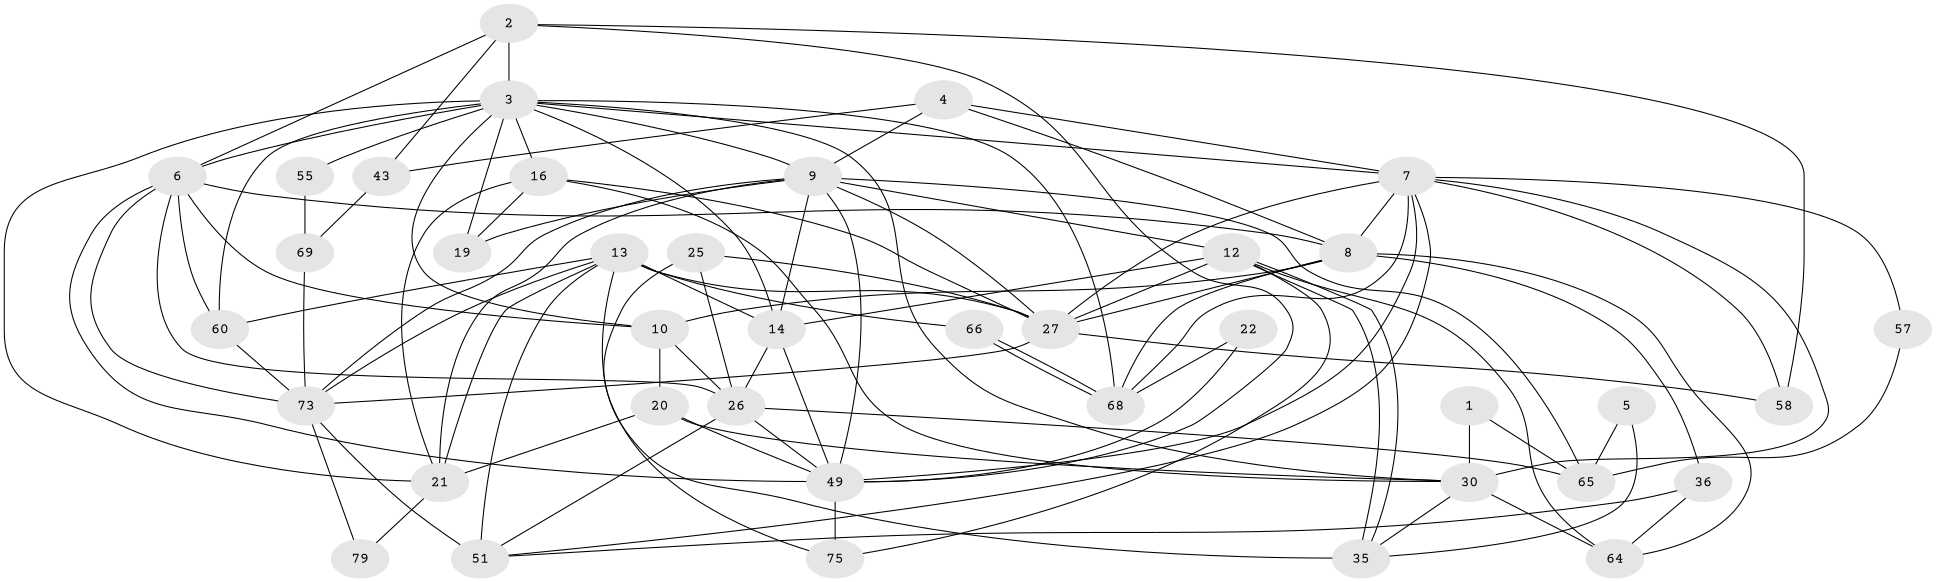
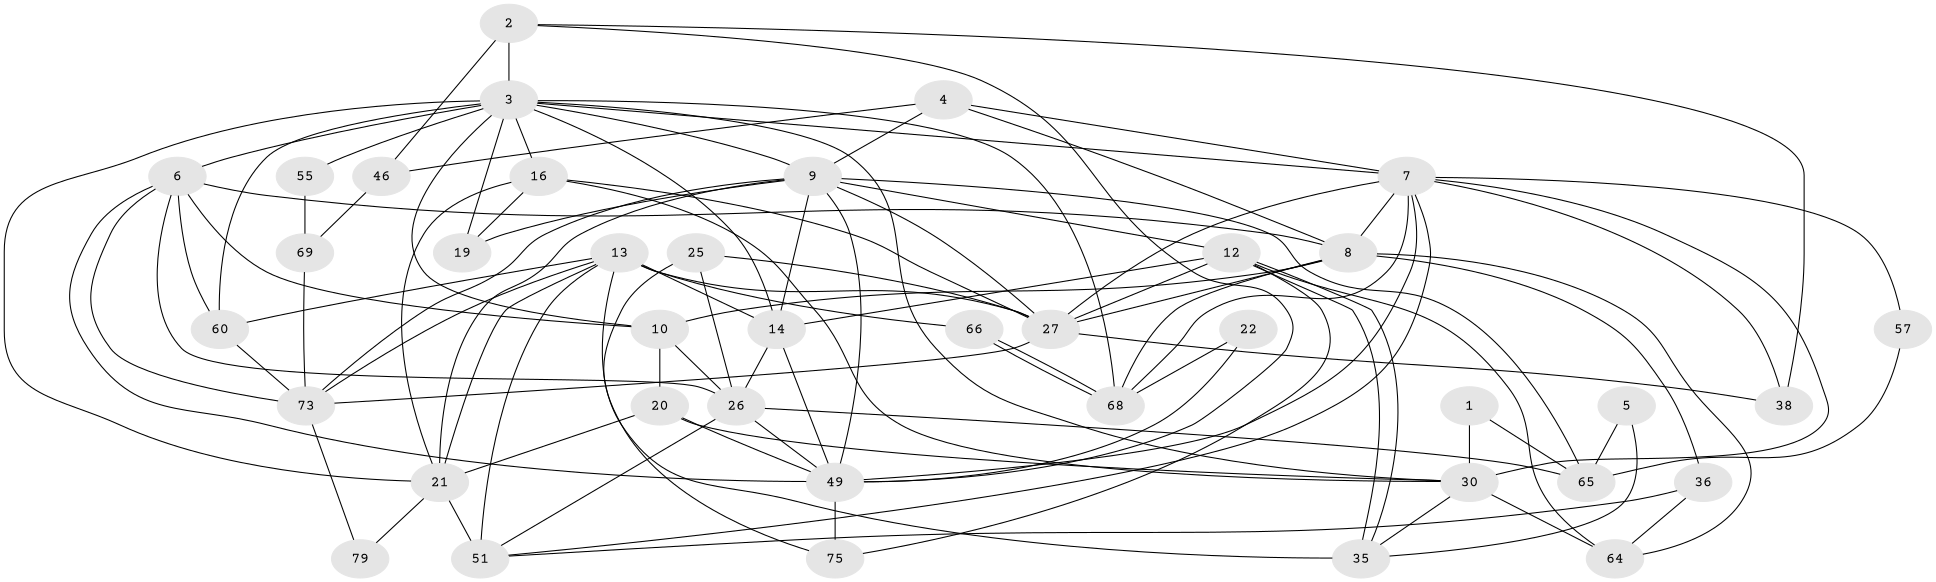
edge "2" -- "6": removed
node "43": label "43" -> "46"
node "58": label "58" -> "38"
edge "73" -- "51": now "21" -- "51"
